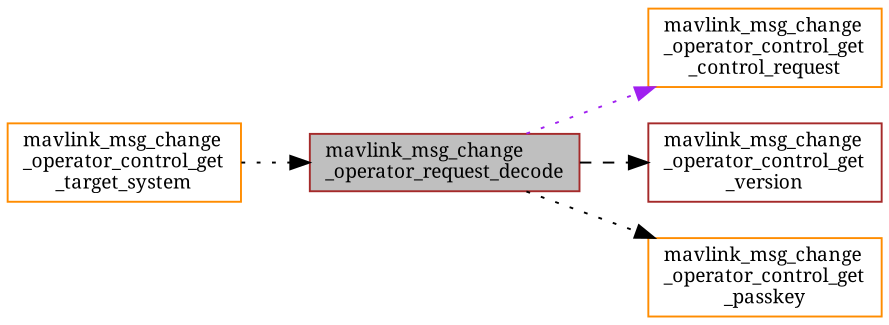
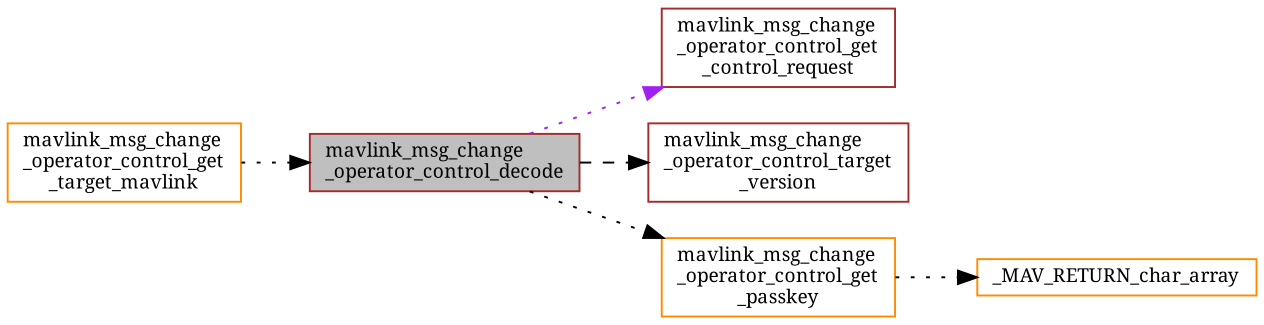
node "mavlink_msg_change _operator_control_get _control_request": color darkorange -> brown
node "mavlink_msg_change _operator_control_get _target_system": label "mavlink_msg_change _operator_control_get _target_system" -> "mavlink_msg_change _operator_control_get _target_mavlink"
node "mavlink_msg_change _operator_request_decode": label "mavlink_msg_change _operator_request_decode" -> "mavlink_msg_change _operator_control_decode"
node "mavlink_msg_change _operator_control_get _version": label "mavlink_msg_change _operator_control_get _version" -> "mavlink_msg_change _operator_control_target _version"
node "_MAV_RETURN_char_array": added
